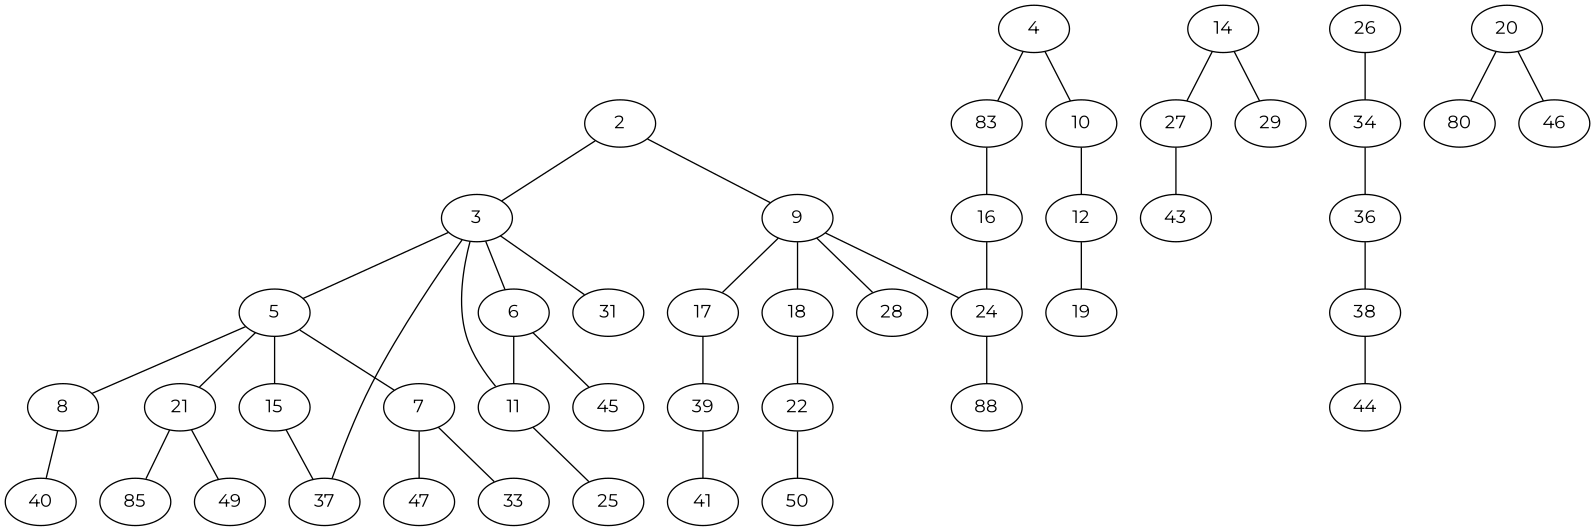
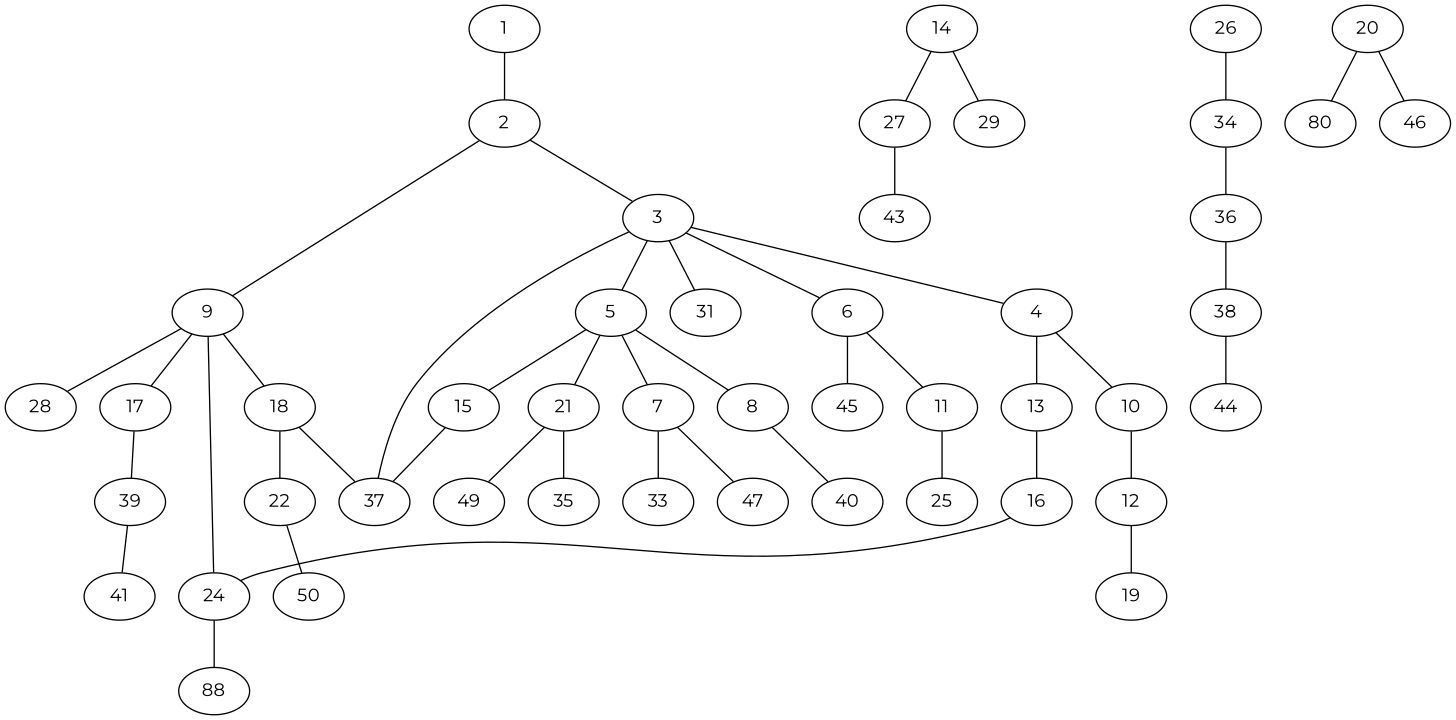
node "1": added
node "83": label "83" -> "13"
edge "3" -- "11": now "3" -- "4"
edge "18" -- "37": added
node "85": label "85" -> "35"
